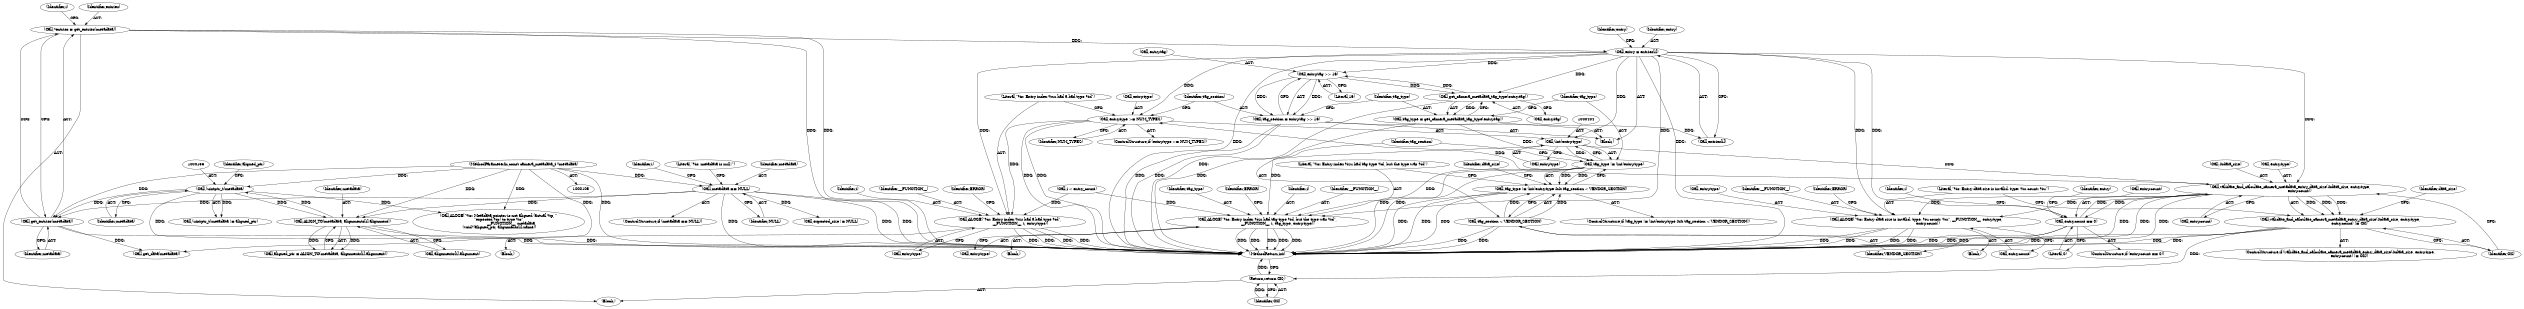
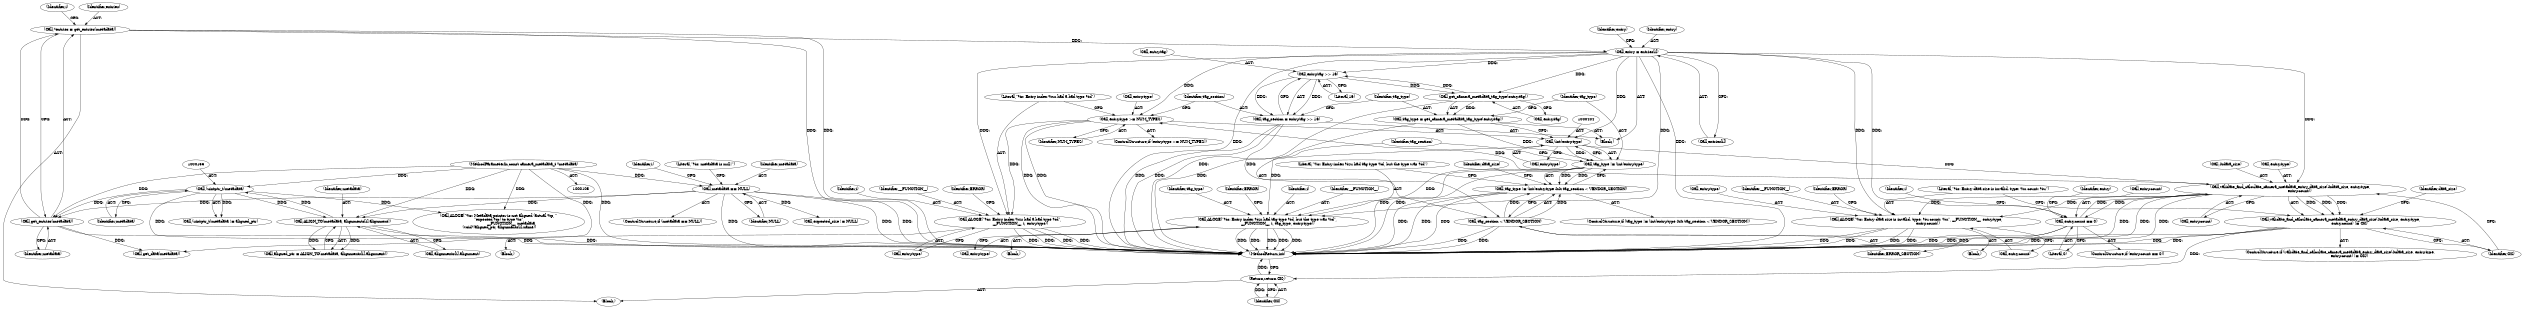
edge "(Call,tag_type = get_camera_metadata_tag_type(entry.tag))" -> "(Call,get_camera_metadata_tag_type(entry.tag))": now "(Call,tag_type = get_camera_metadata_tag_type(entry.tag))" -> "(Call,(int)entry.type)"
edge "(Call,tag_section = entry.tag >> 16)" -> "(Call,entries[i])": now "(Call,tag_section = entry.tag >> 16)" -> "(Call,tag_section < VENDOR_SECTION)"
node "(Identifier,aligned_ptr)": removed
node "(Call,i < entry_count)": removed
node "(Identifier,VENDOR_SECTION)": label "(Identifier,VENDOR_SECTION)" -> "(Identifier,ERROR_SECTION)"
